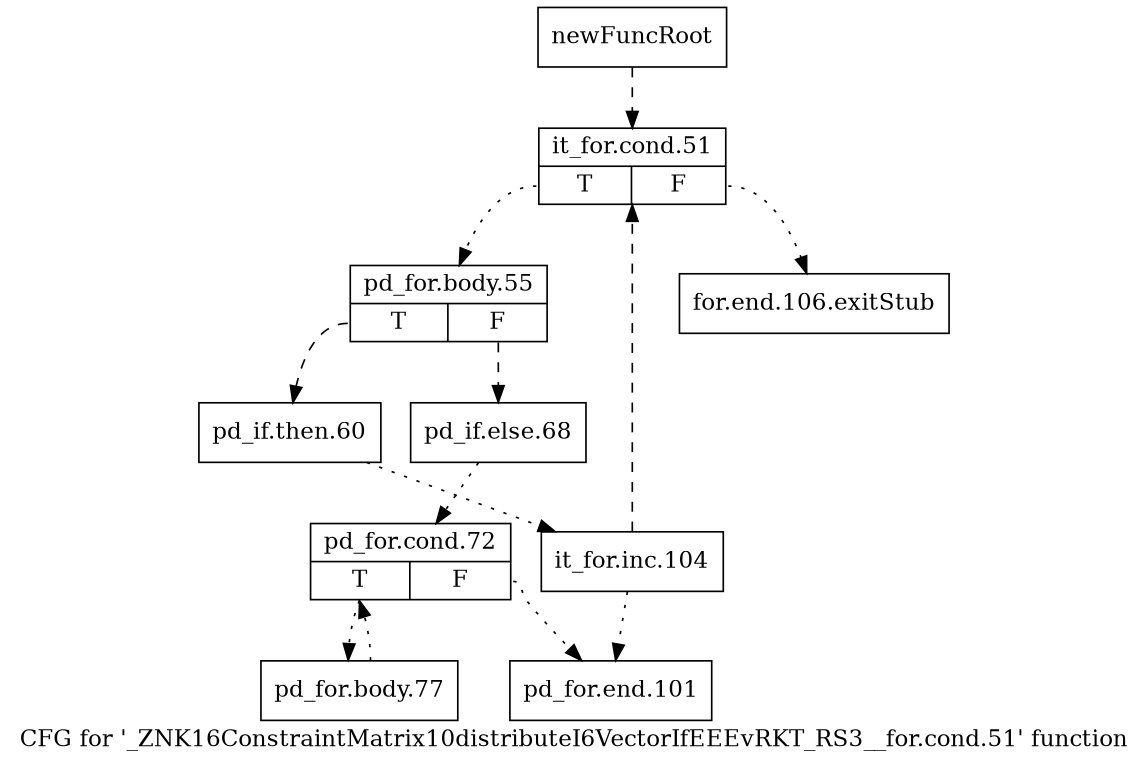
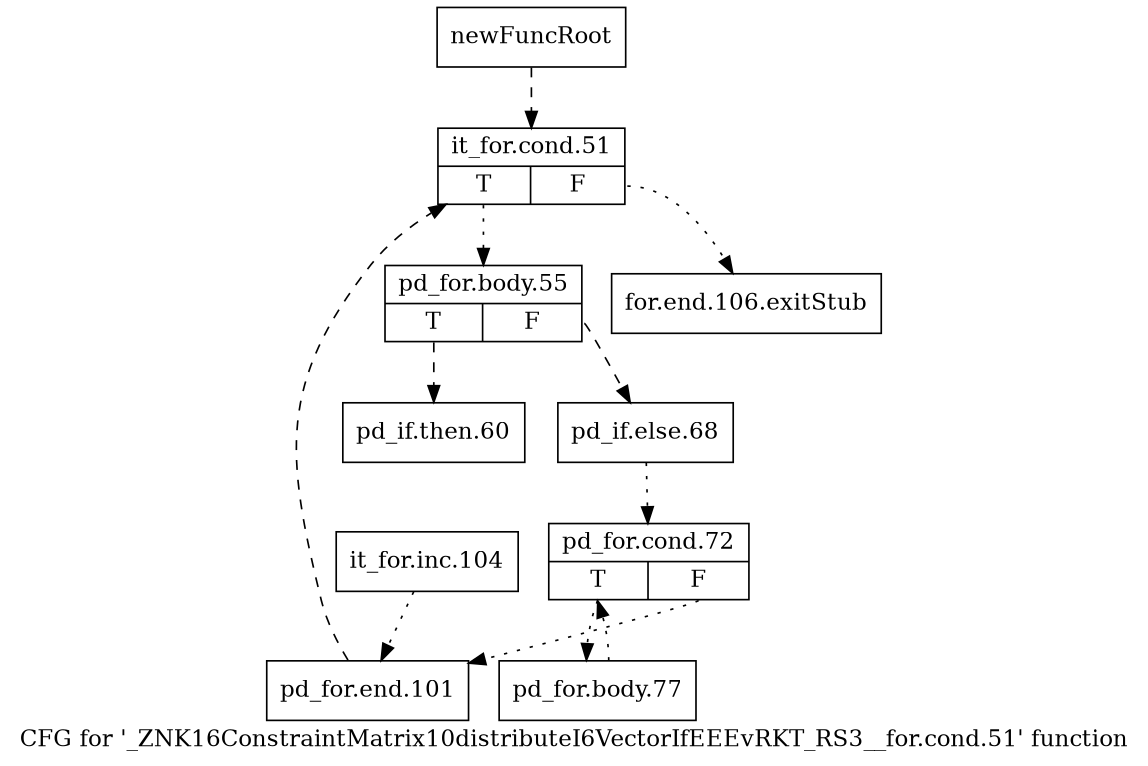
edge "it_for.inc.104" -> "it_for.cond.51": now "pd_for.end.101" -> "it_for.cond.51"
edge "pd_if.then.60" -> "it_for.inc.104": removed
